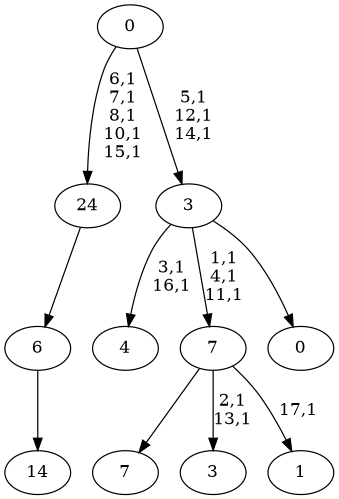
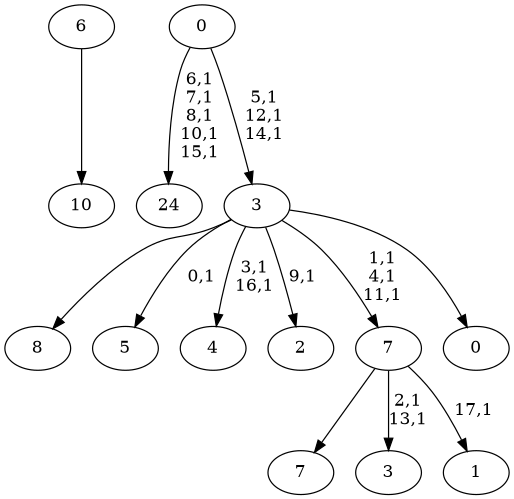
edge "24" -> "6": removed
node "8": added
node "5": added
node "2": added
node "14": label "14" -> "10"
